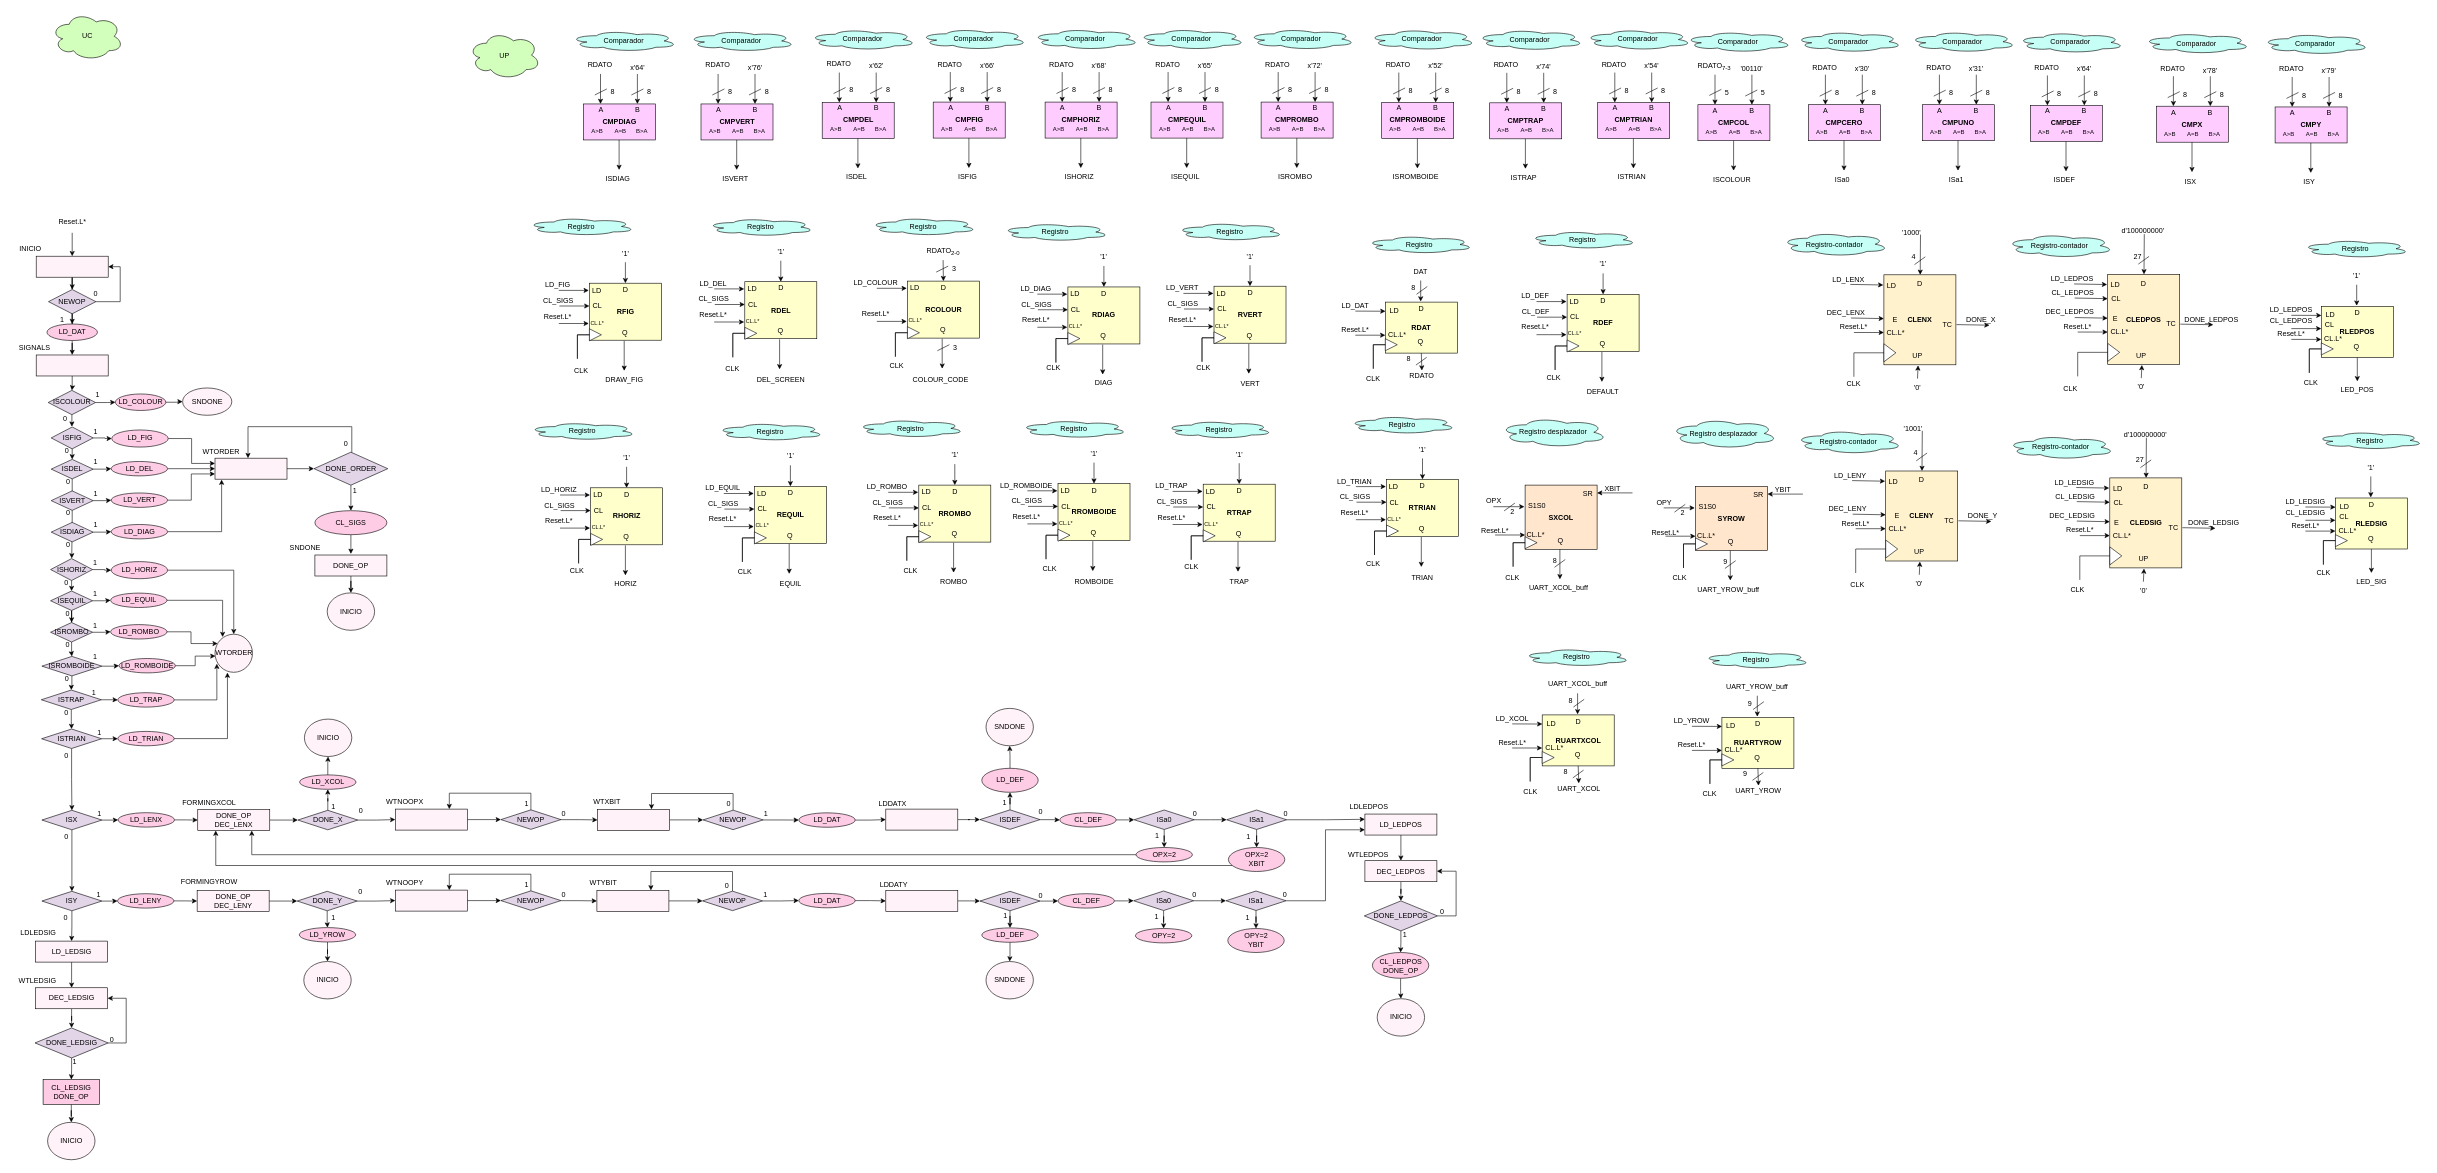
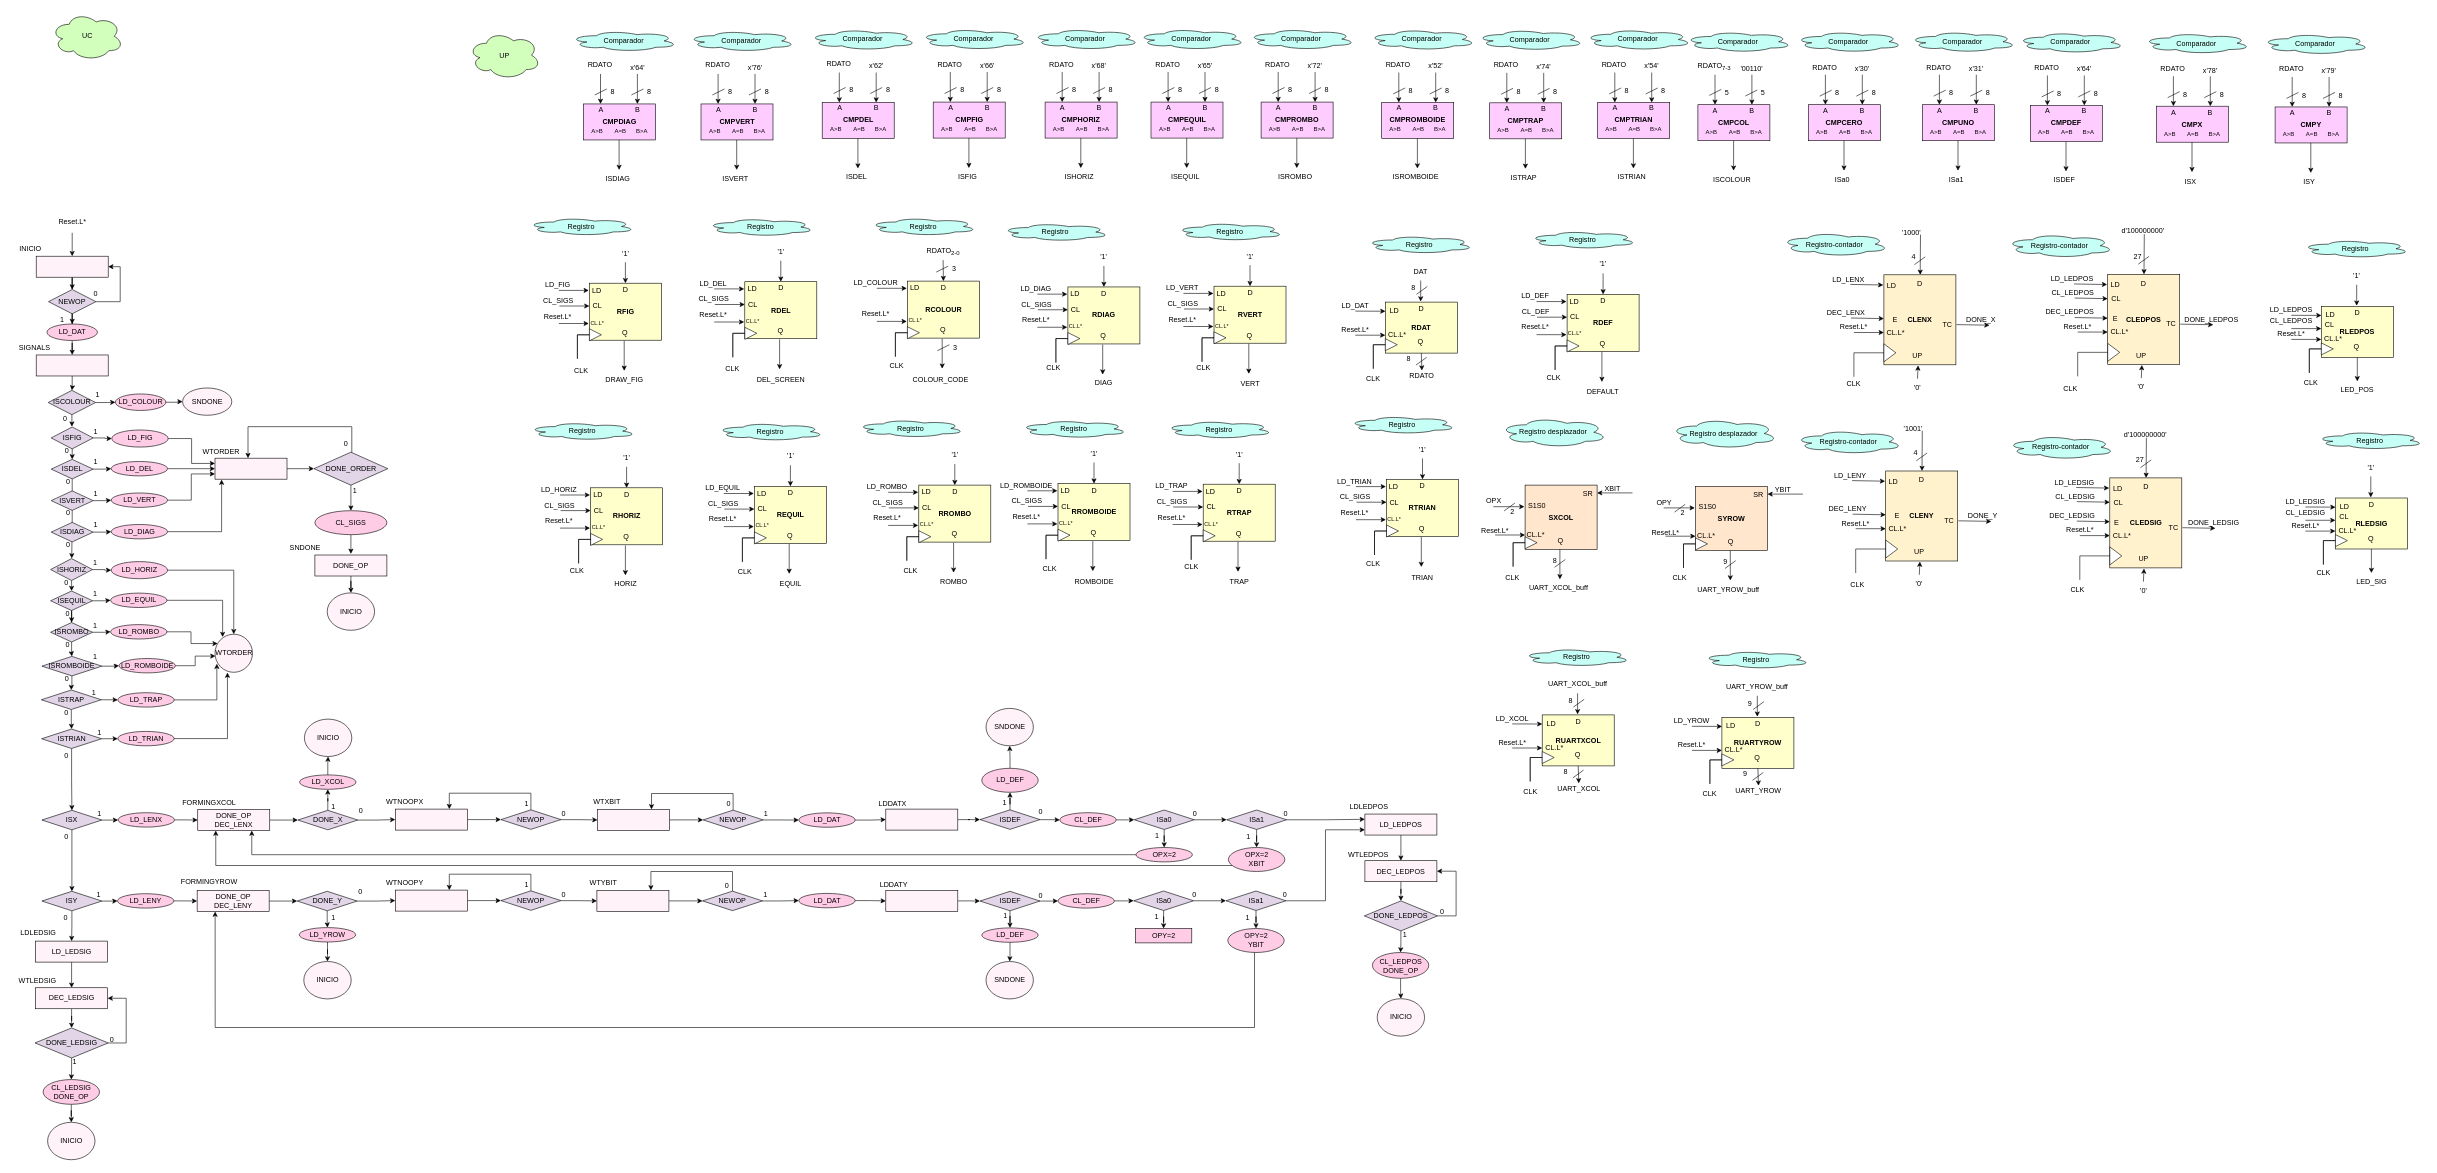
node "OPY=2": shape ellipse -> rectangle
edge "OPY=2 YBIT" -> "DONE_OP DEC_LENY": added
node "CL_LEDSIG DONE_OP": shape rectangle -> ellipse
